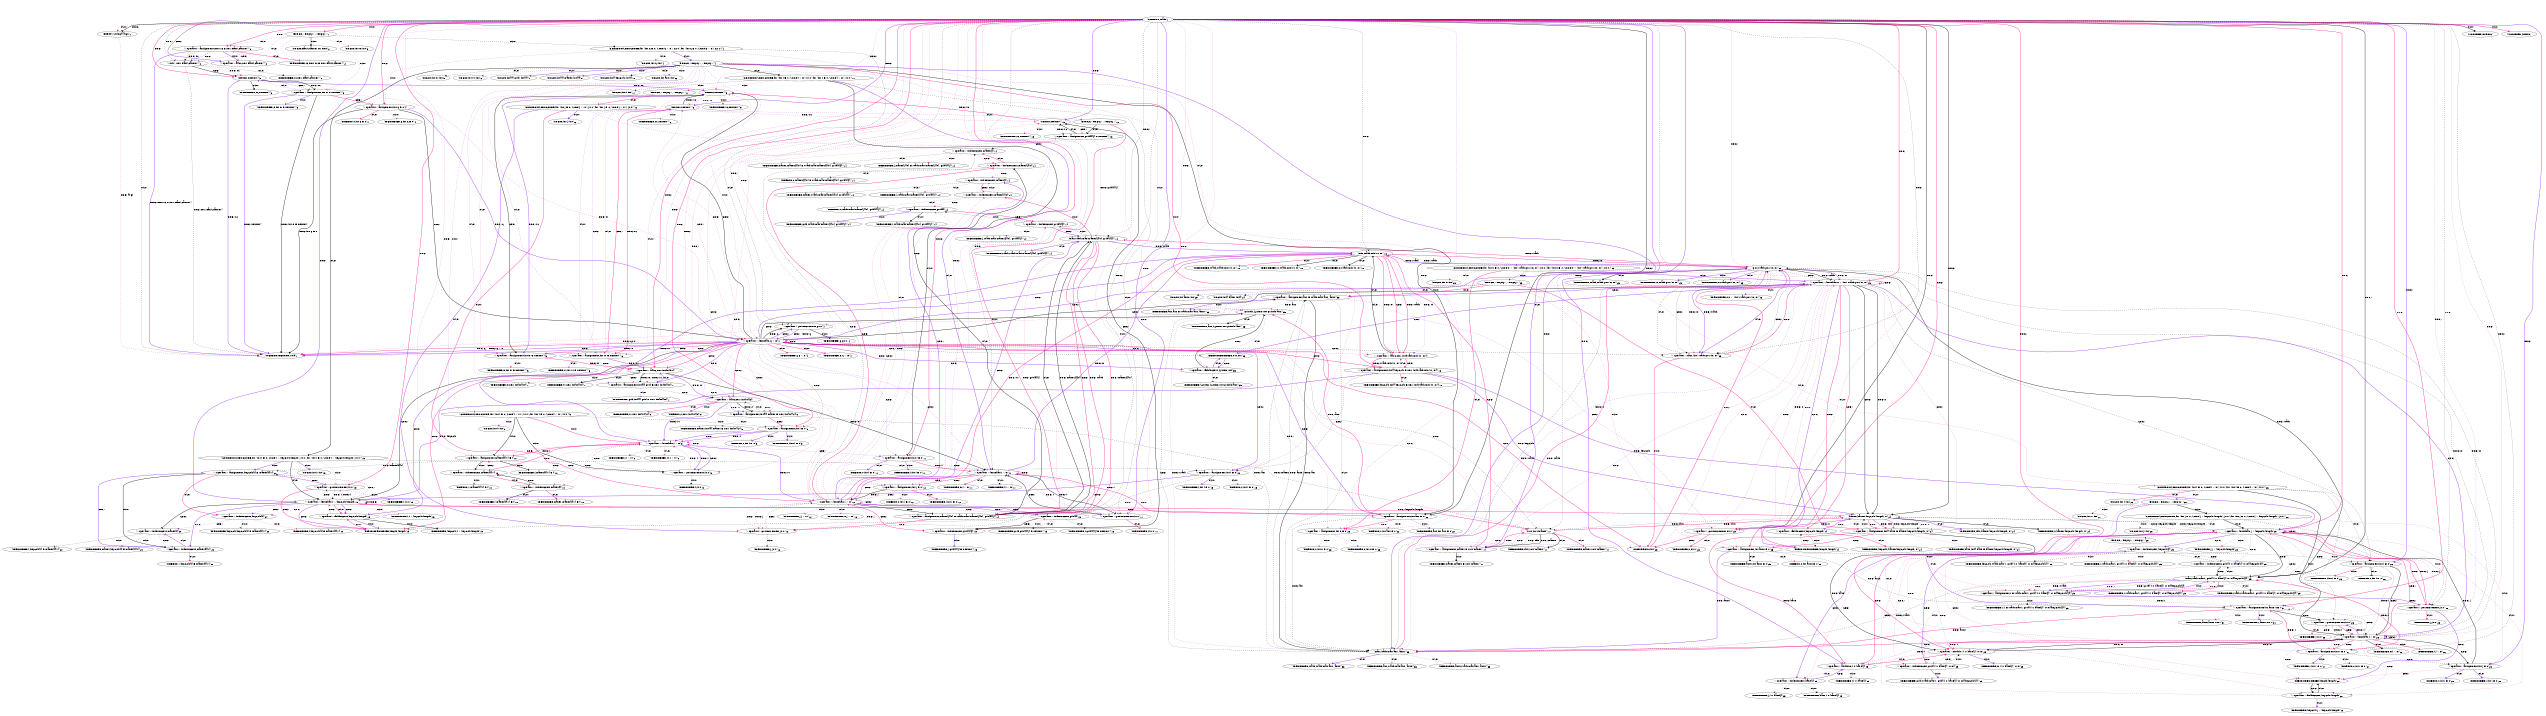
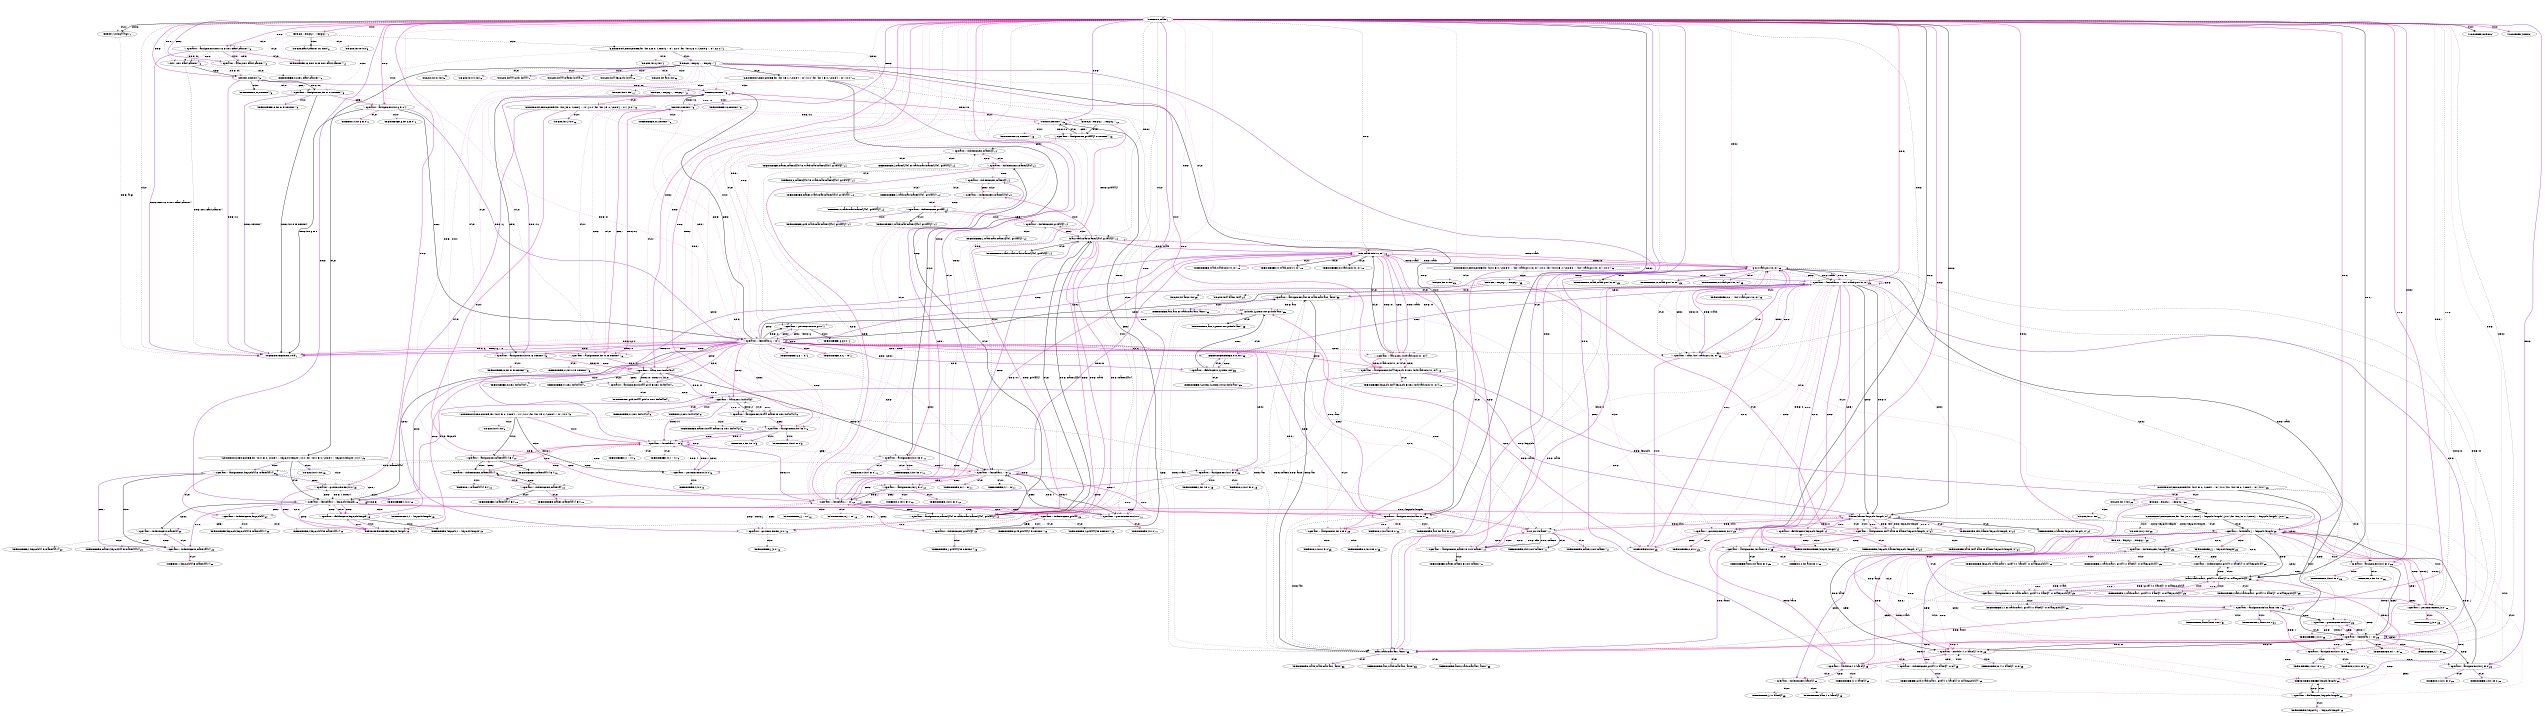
edge "(max,Math.max(maxes[j][0], grid[i][j]))" -> "(IDENTIFIER,Math,Math.max(maxes[j][0], grid[i][j]))": color purple -> black
edge "(<operator>.lessThan,j < keyCols.length)" -> "(IDENTIFIER,j,j < keyCols.length)": style dashed -> bold
